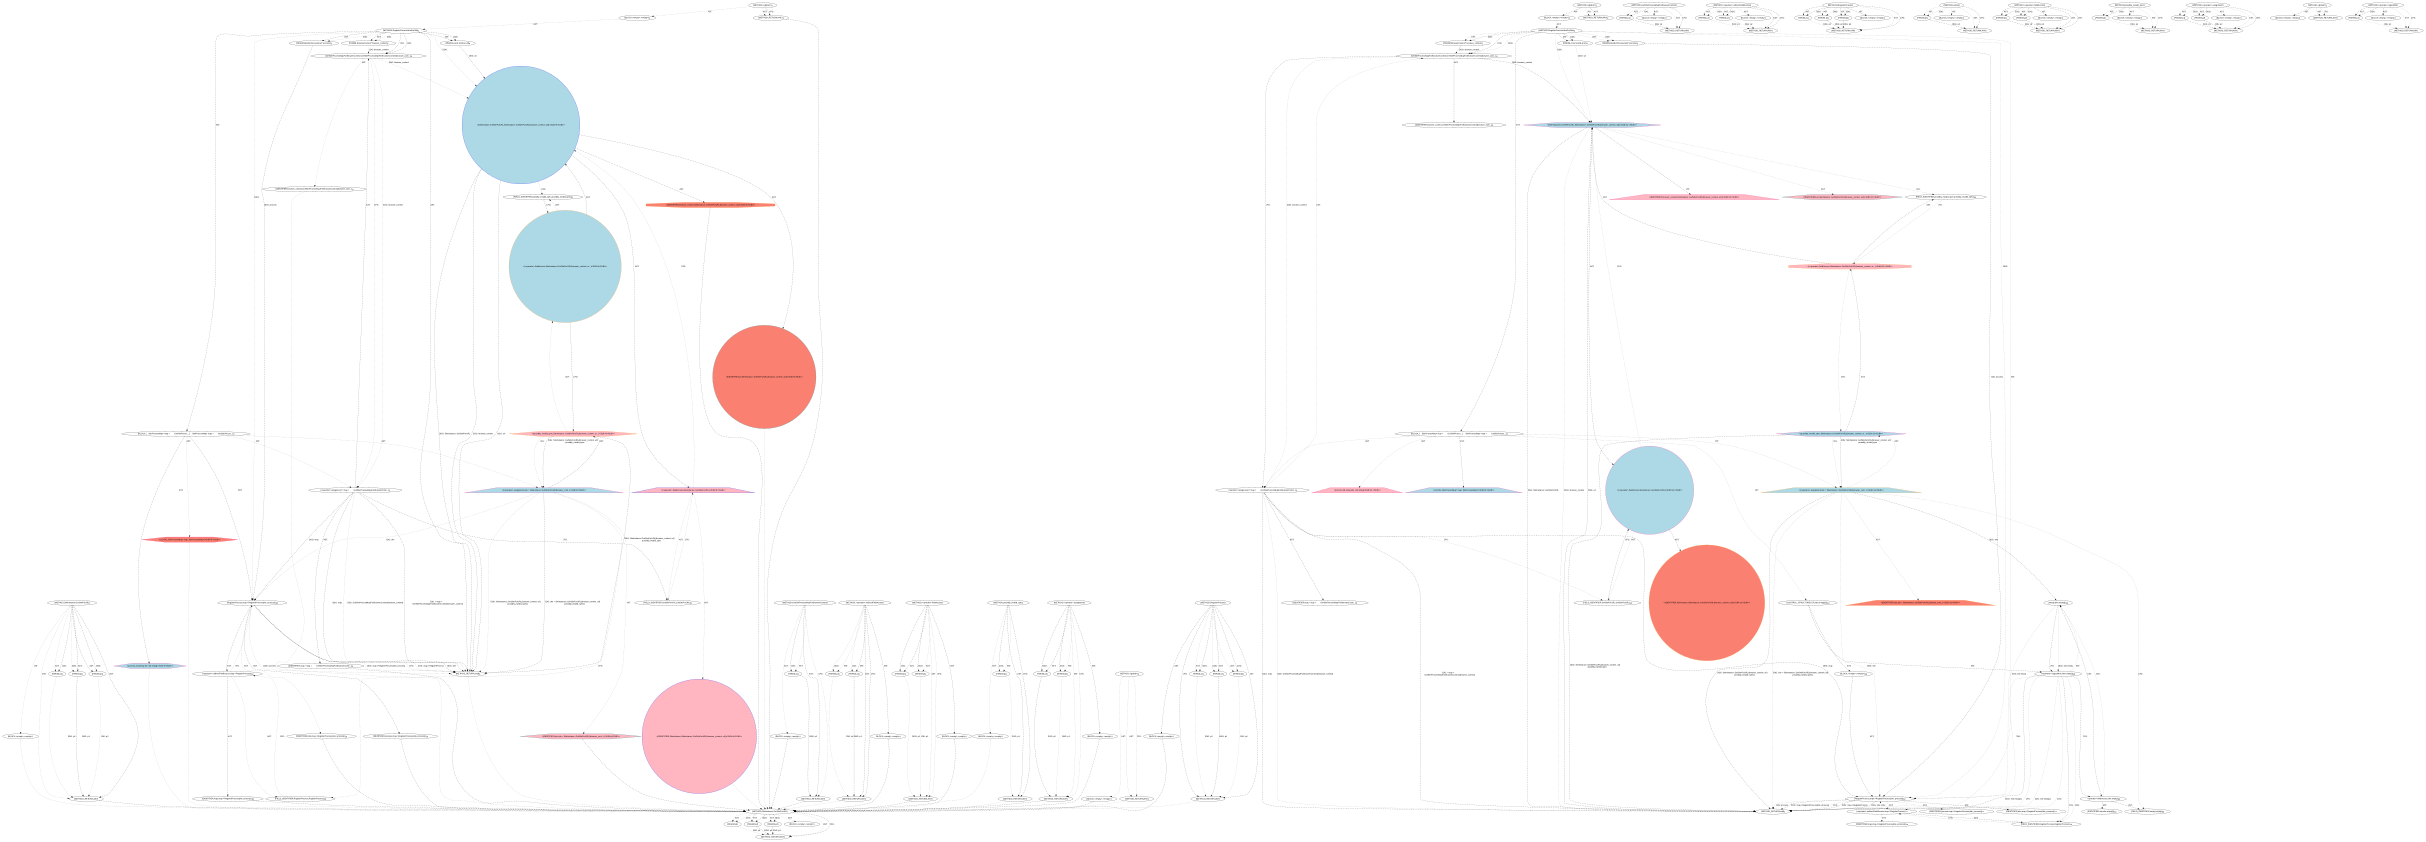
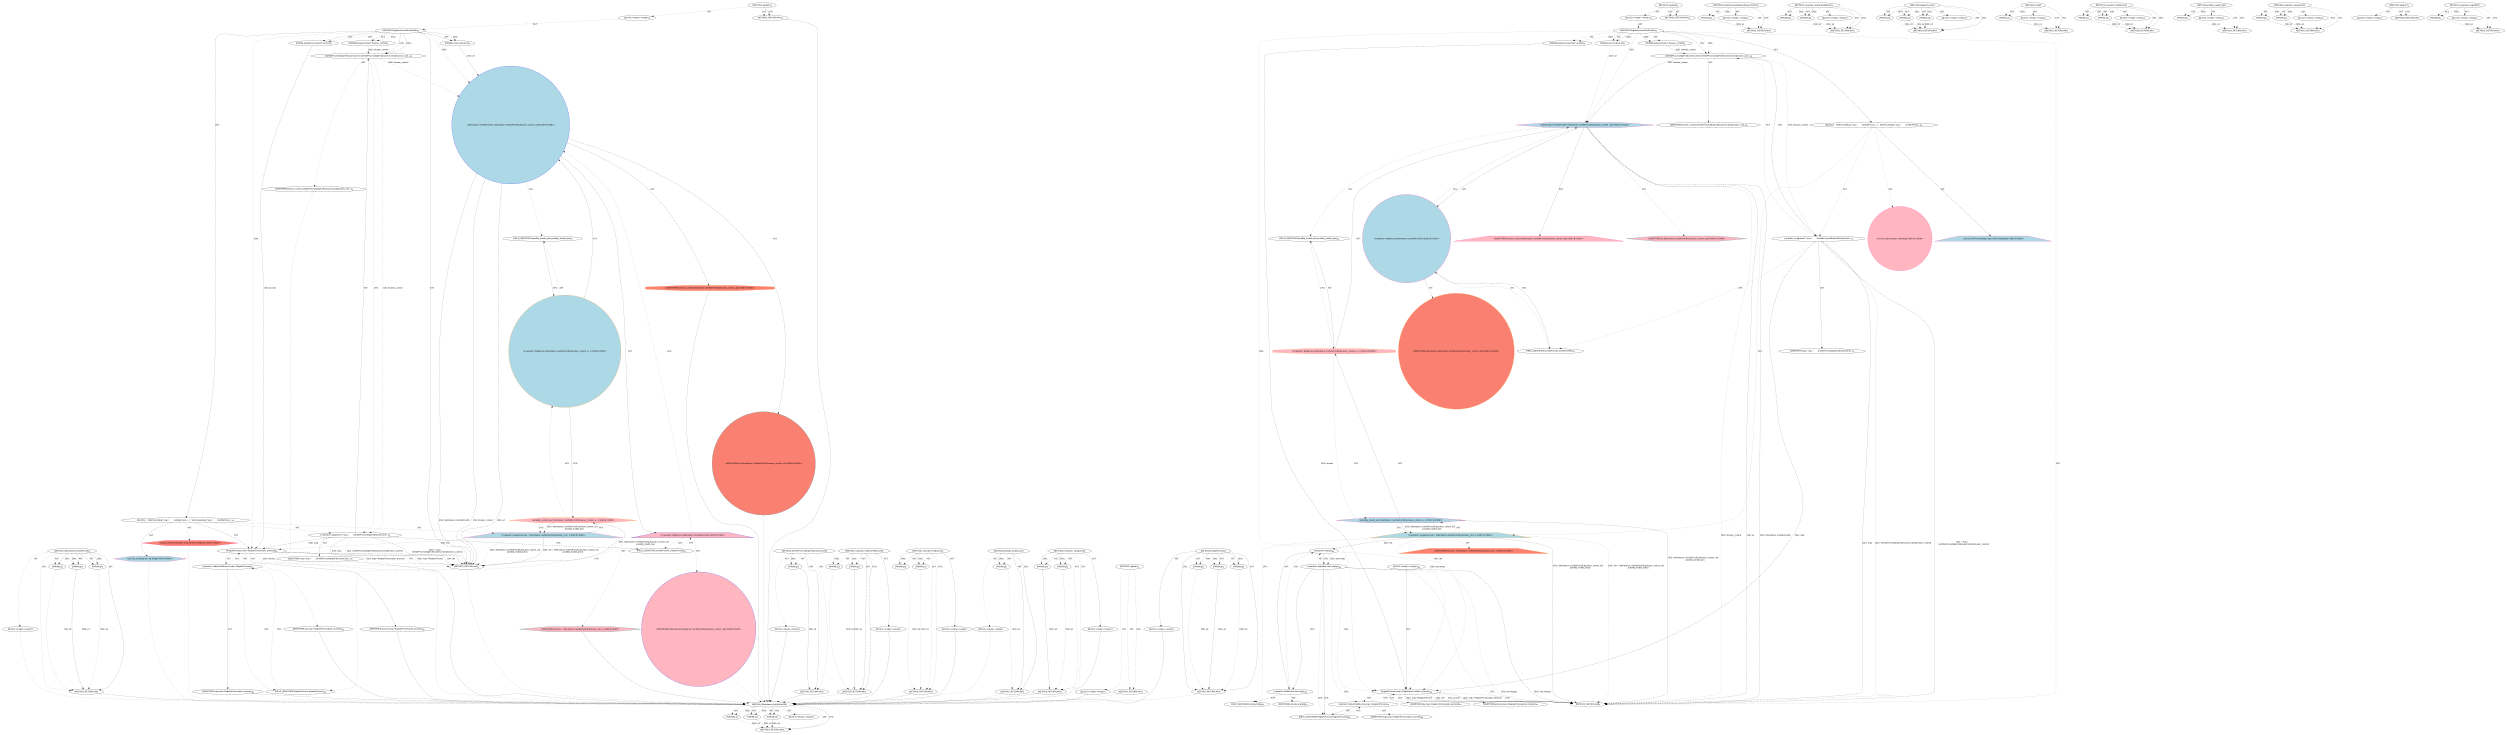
node "<(LOCAL,std.string site: std.string)<SUB>11</SUB>>": shape trapezium -> circle
node "(CONTROL_STRUCTURE,IF,if (!site.empty()))": removed
